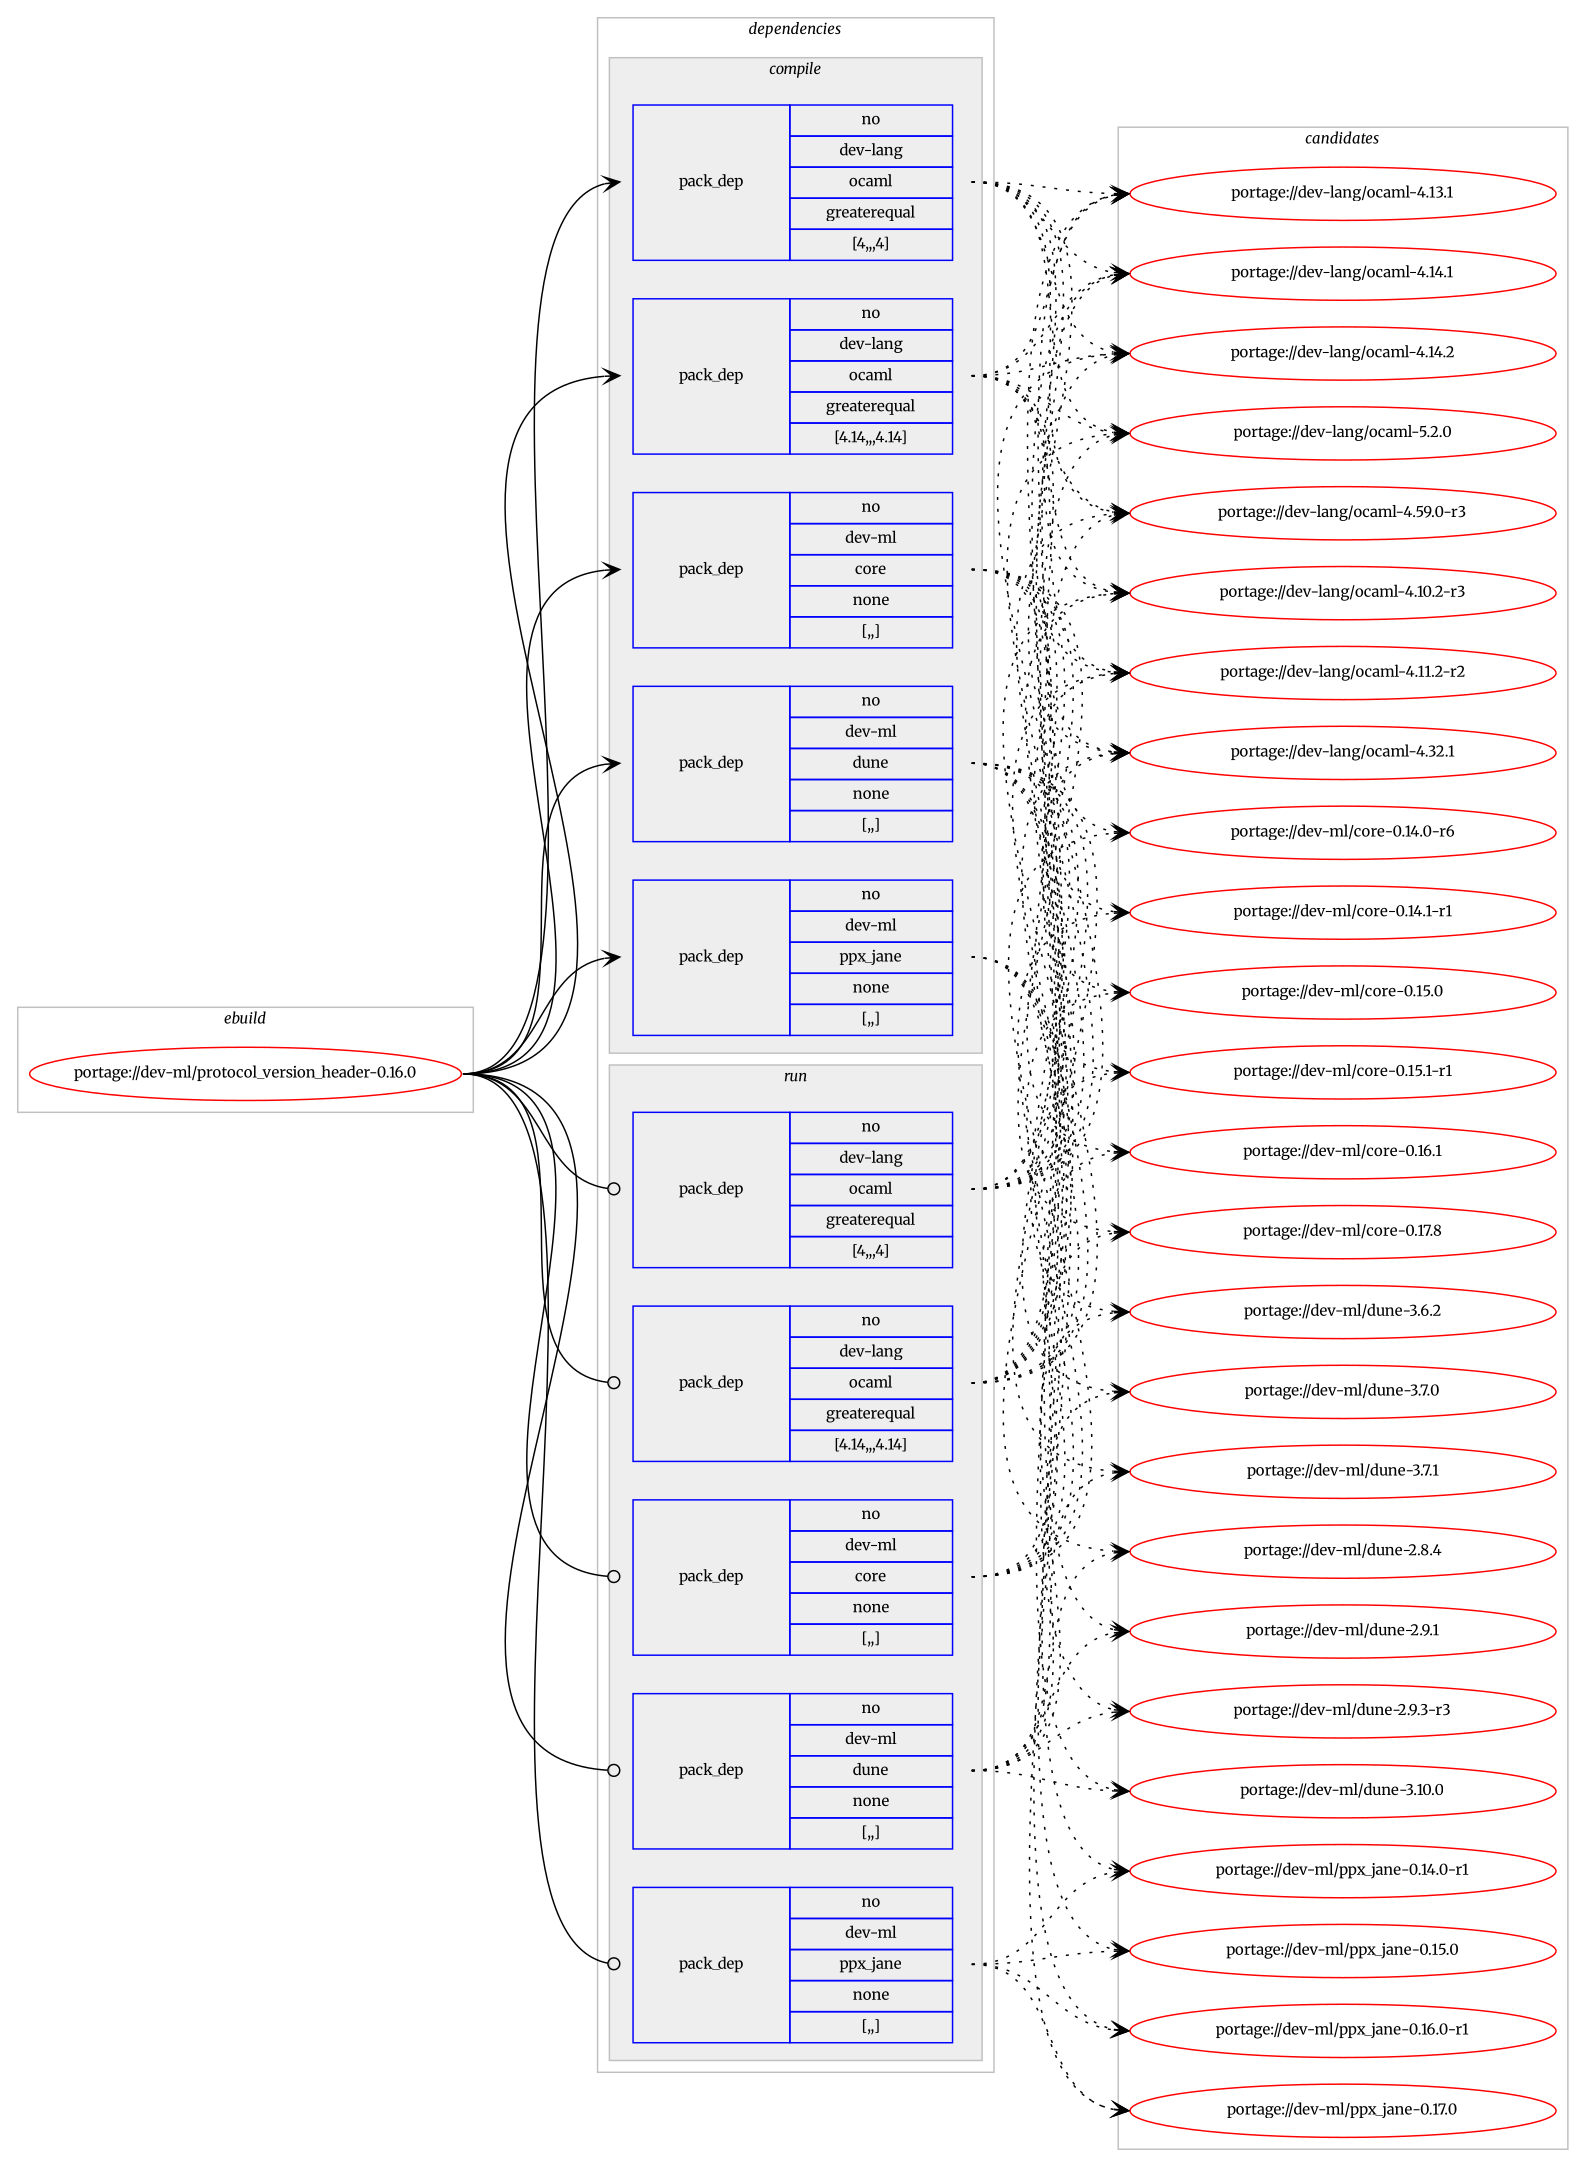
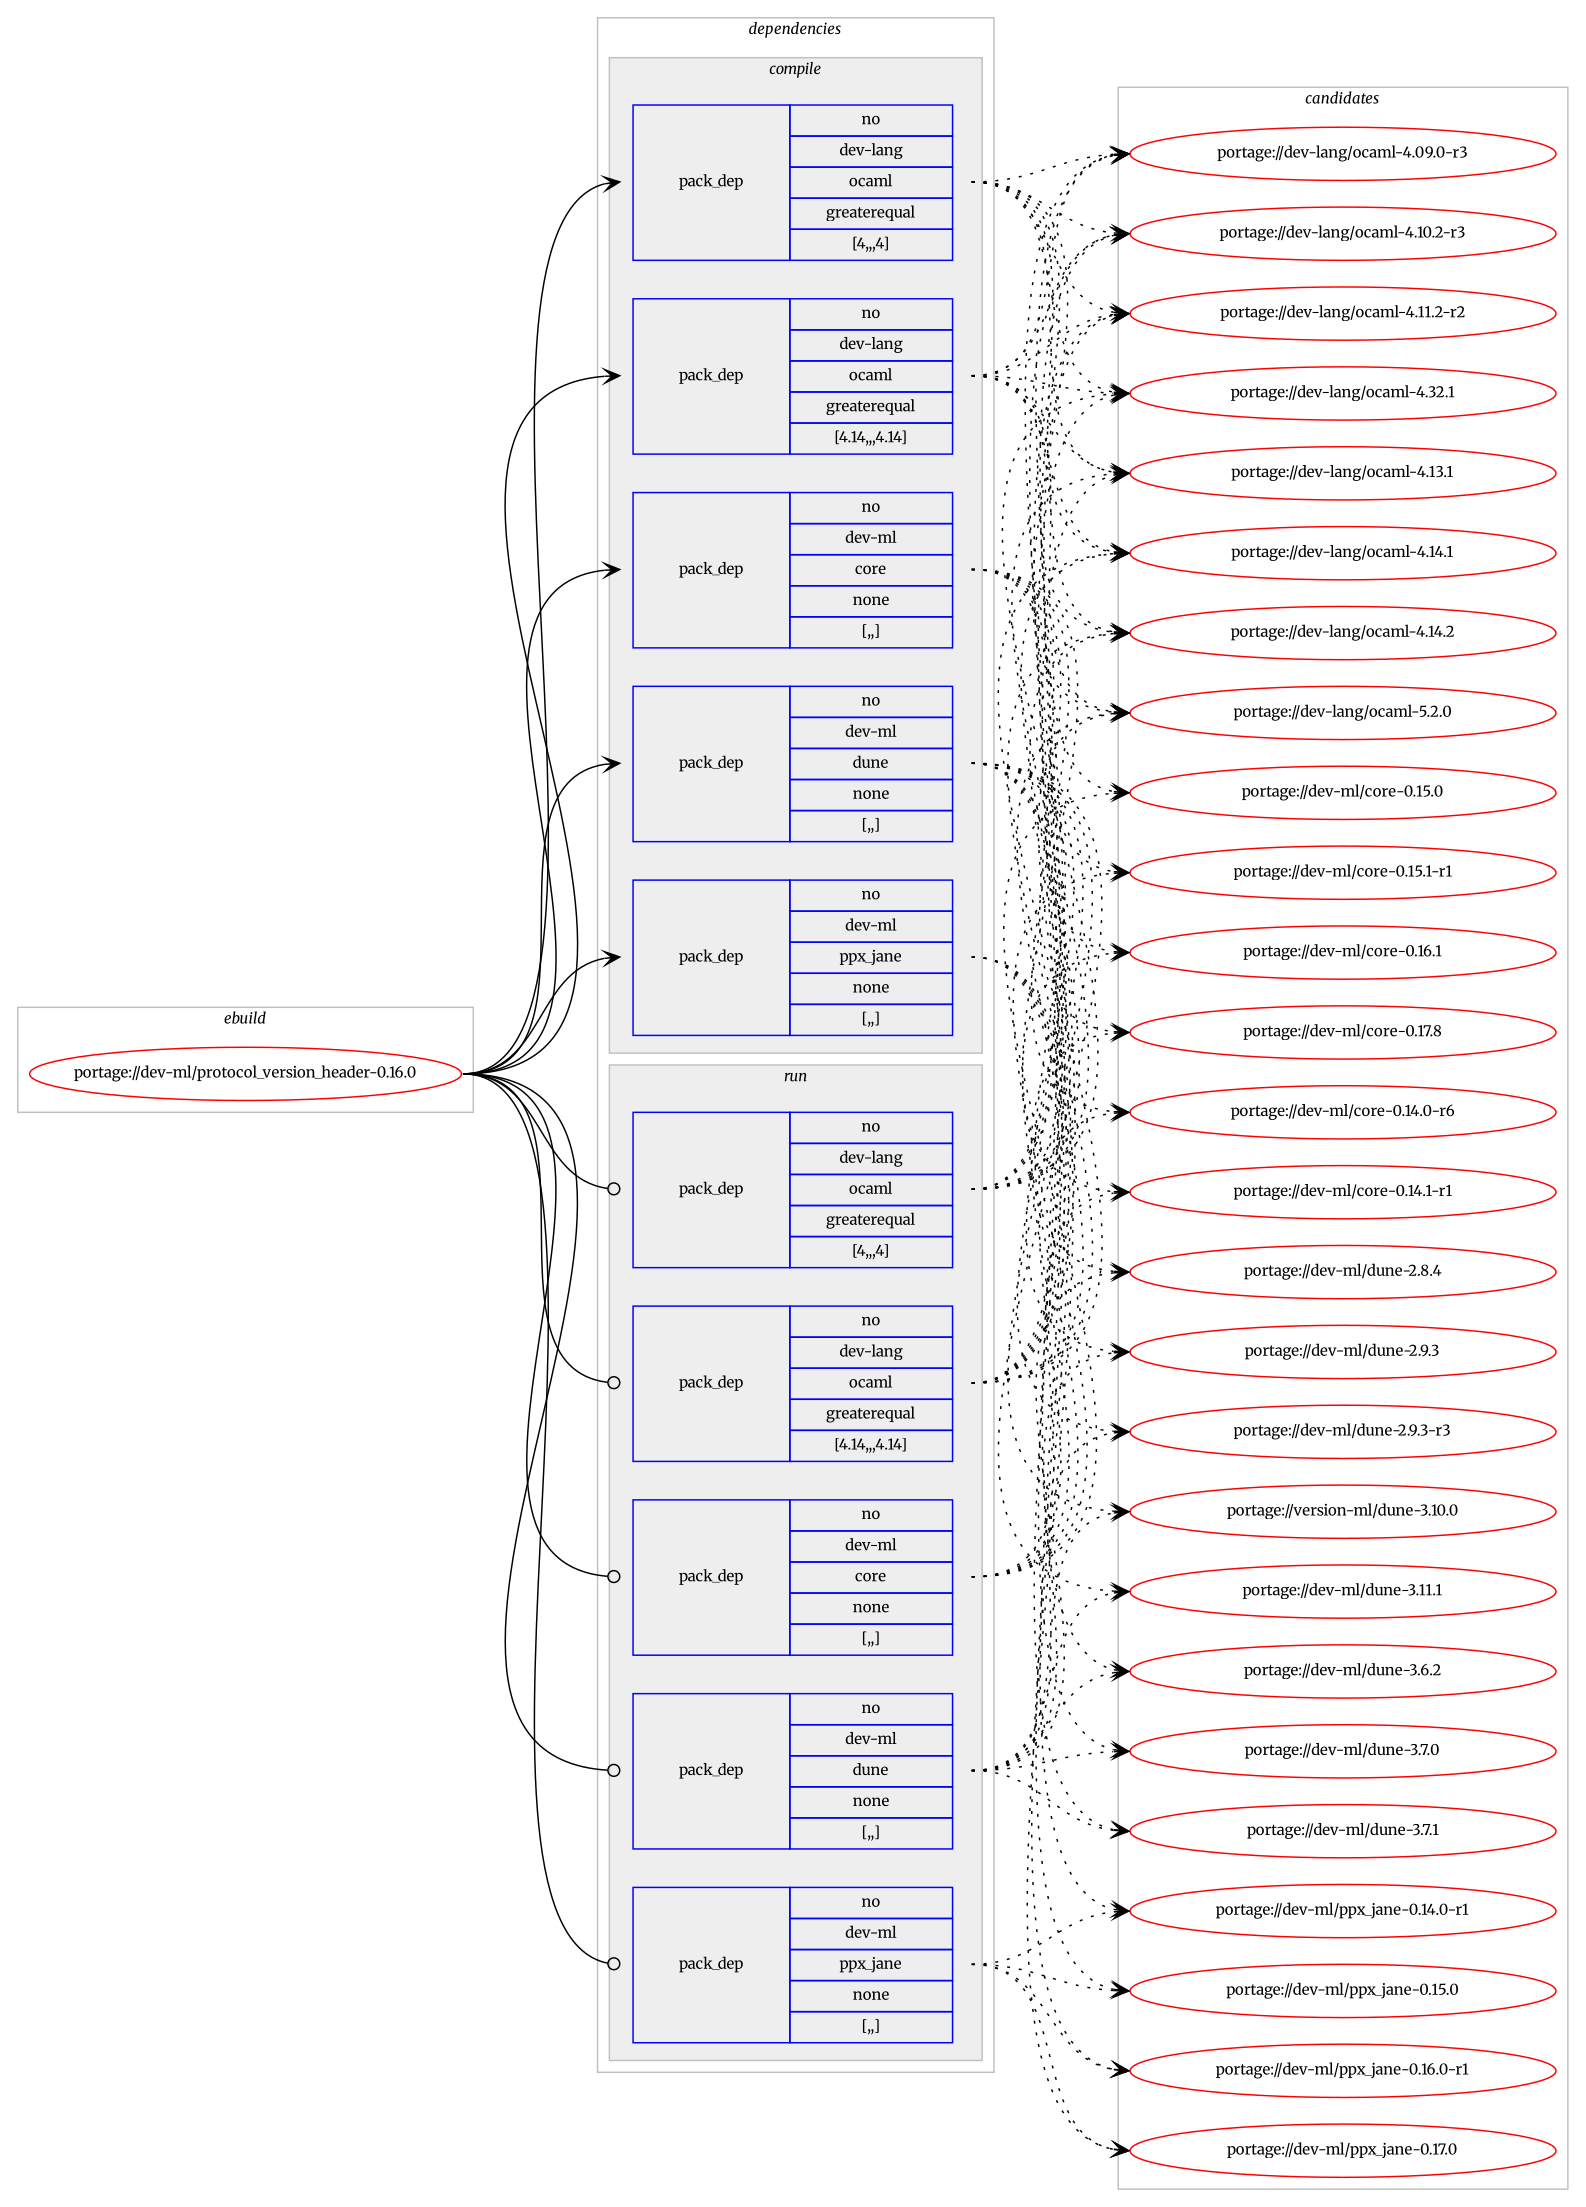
node "portage://dev-lang/ocaml-4.59.0-r3": label "portage://dev-lang/ocaml-4.59.0-r3" -> "portage://dev-lang/ocaml-4.09.0-r3"
node "portage://dev-ml/dune-3.11.1": added
node "portage://dev-ml/dune-2.9.1": label "portage://dev-ml/dune-2.9.1" -> "portage://dev-ml/dune-2.9.3"
node "portage://dev-ml/dune-3.10.0": label "portage://dev-ml/dune-3.10.0" -> "portage://version-ml/dune-3.10.0"
